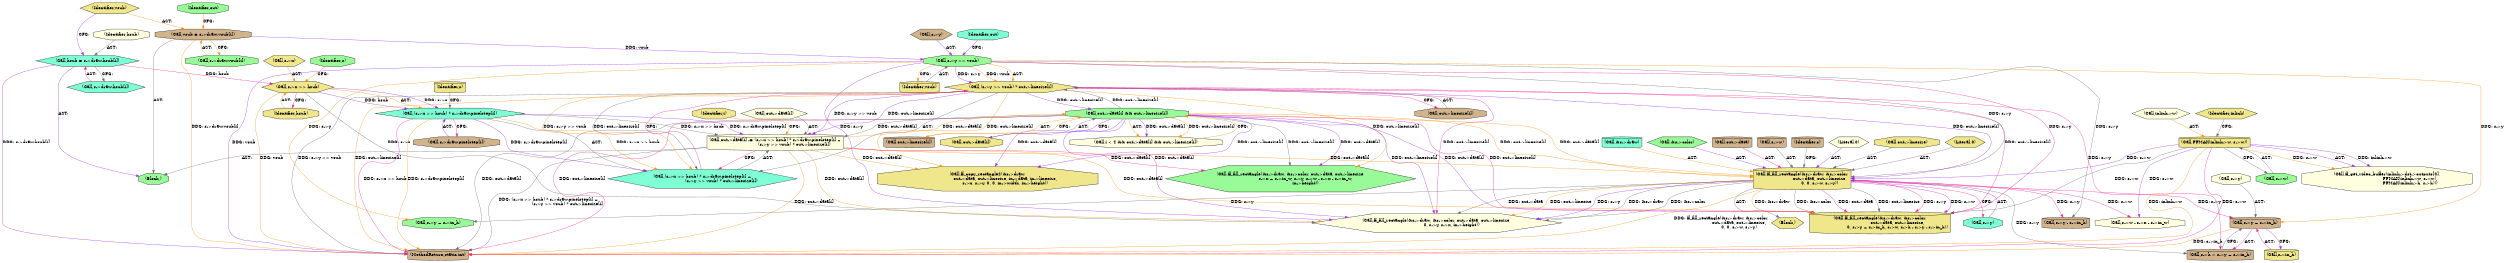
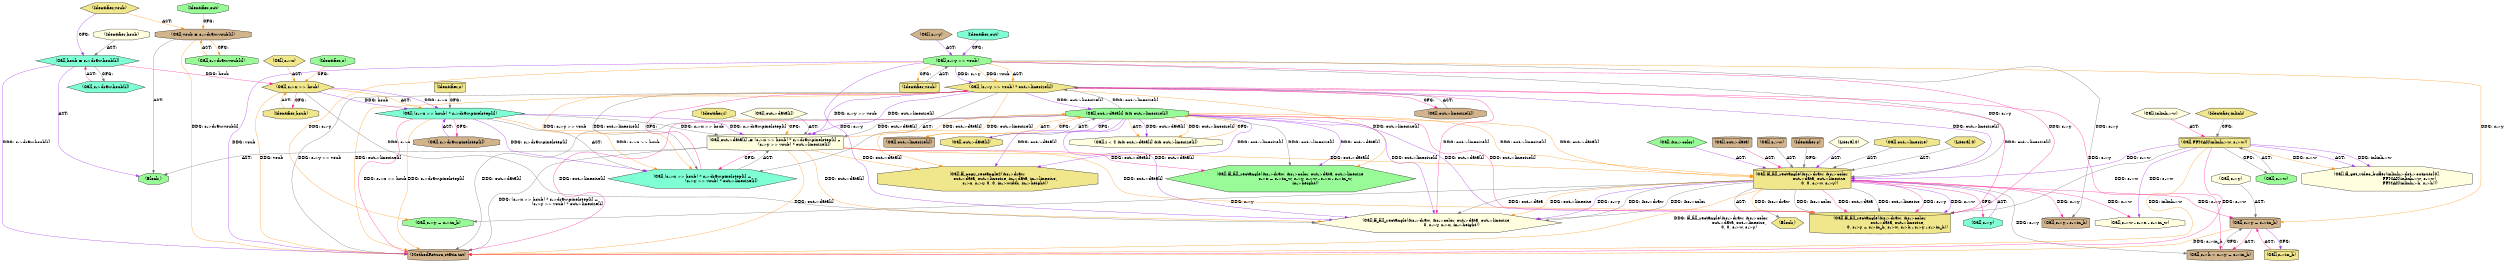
edge "(Call,vsub = s->draw.vsub[i])" -> "(Call,s->y >> vsub)": removed, label "DDG: vsub"
edge "(Call,inlink->w)" -> "(Call,FFMAX(inlink->w, s->w))": color darkorange -> deeppink
node "(Call,&s->draw)": removed
